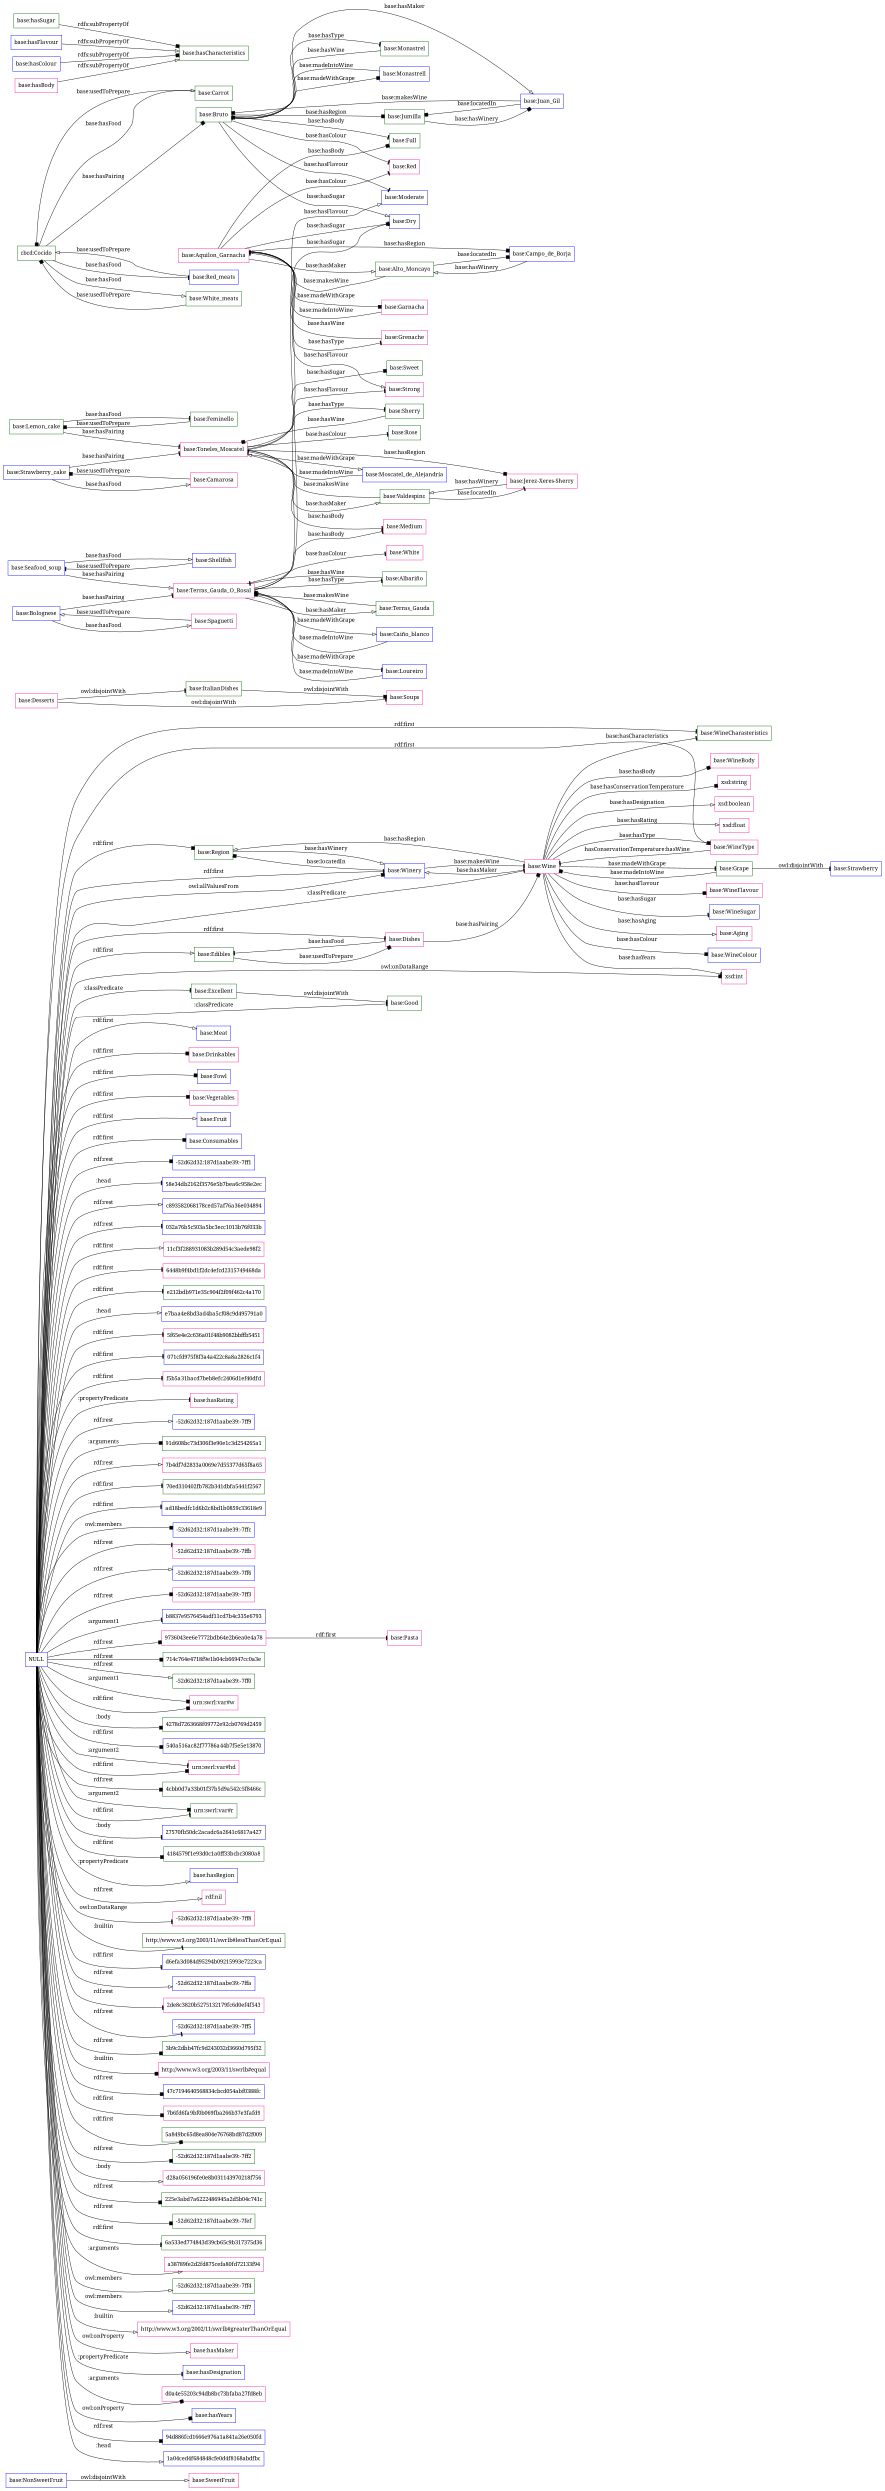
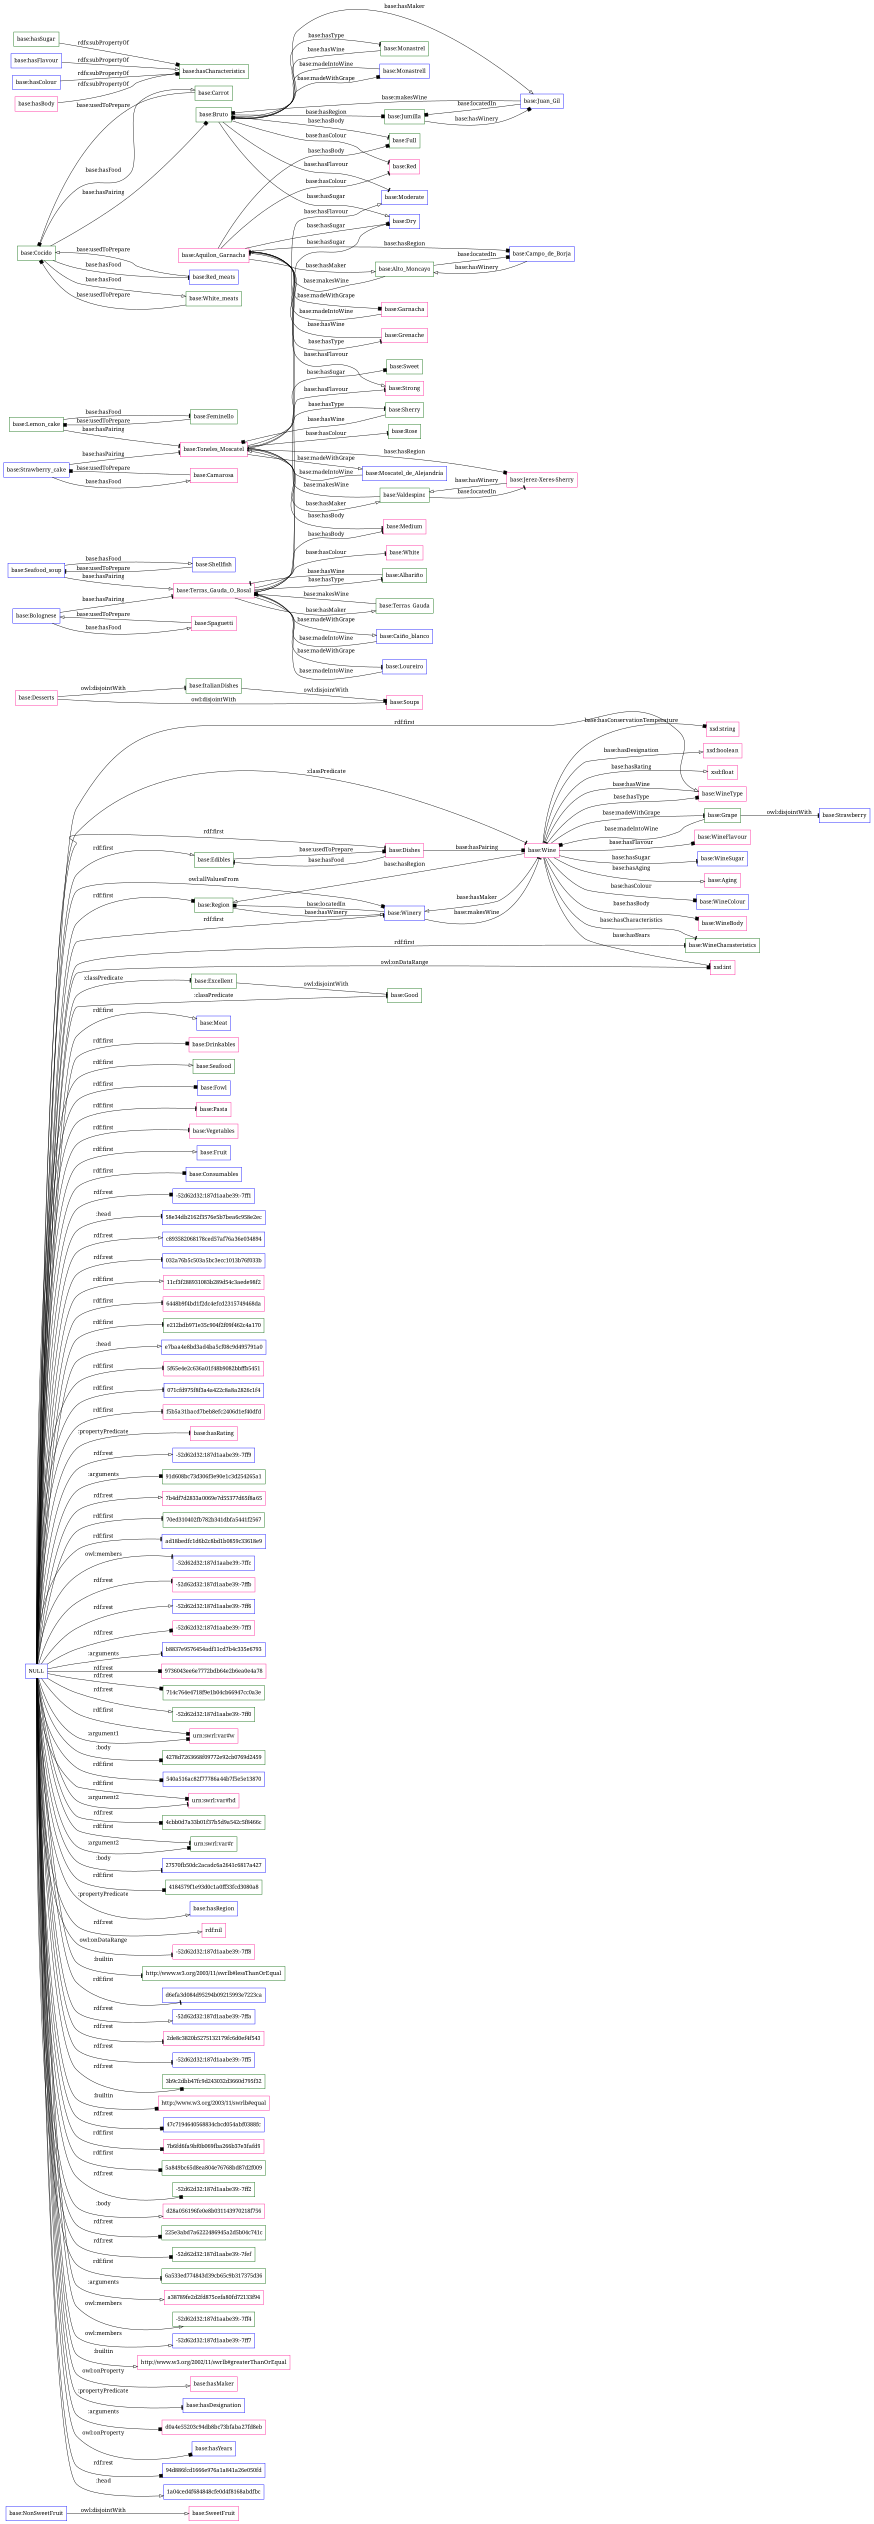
node "cbcd:Cocido": label "cbcd:Cocido" -> "base:Cocido"
edge "base:WineType" -> "base:Wine": label "hasConservationTemperature:hasWine" -> "base:hasWine"
node "base:Seafood": added
edge "NULL" -> "base:Vegetables": arrowhead box -> tee
edge "NULL" -> "-52d62d32:187d1aabe39:-7ffc": arrowhead box -> tee
edge "NULL" -> "b8837e9576454adf11cd7b4c335e6793": label ":argument1" -> ":arguments"
edge "9736043ee6e7772bdb64e2b6ea0e4a78" -> "base:Pasta": now "NULL" -> "base:Pasta"
node "4184579f1e93d0c1a0ff33bcbc3080a8": label "4184579f1e93d0c1a0ff33bcbc3080a8" -> "4184579f1e93d0c1a0ff33fcd3080a8"
